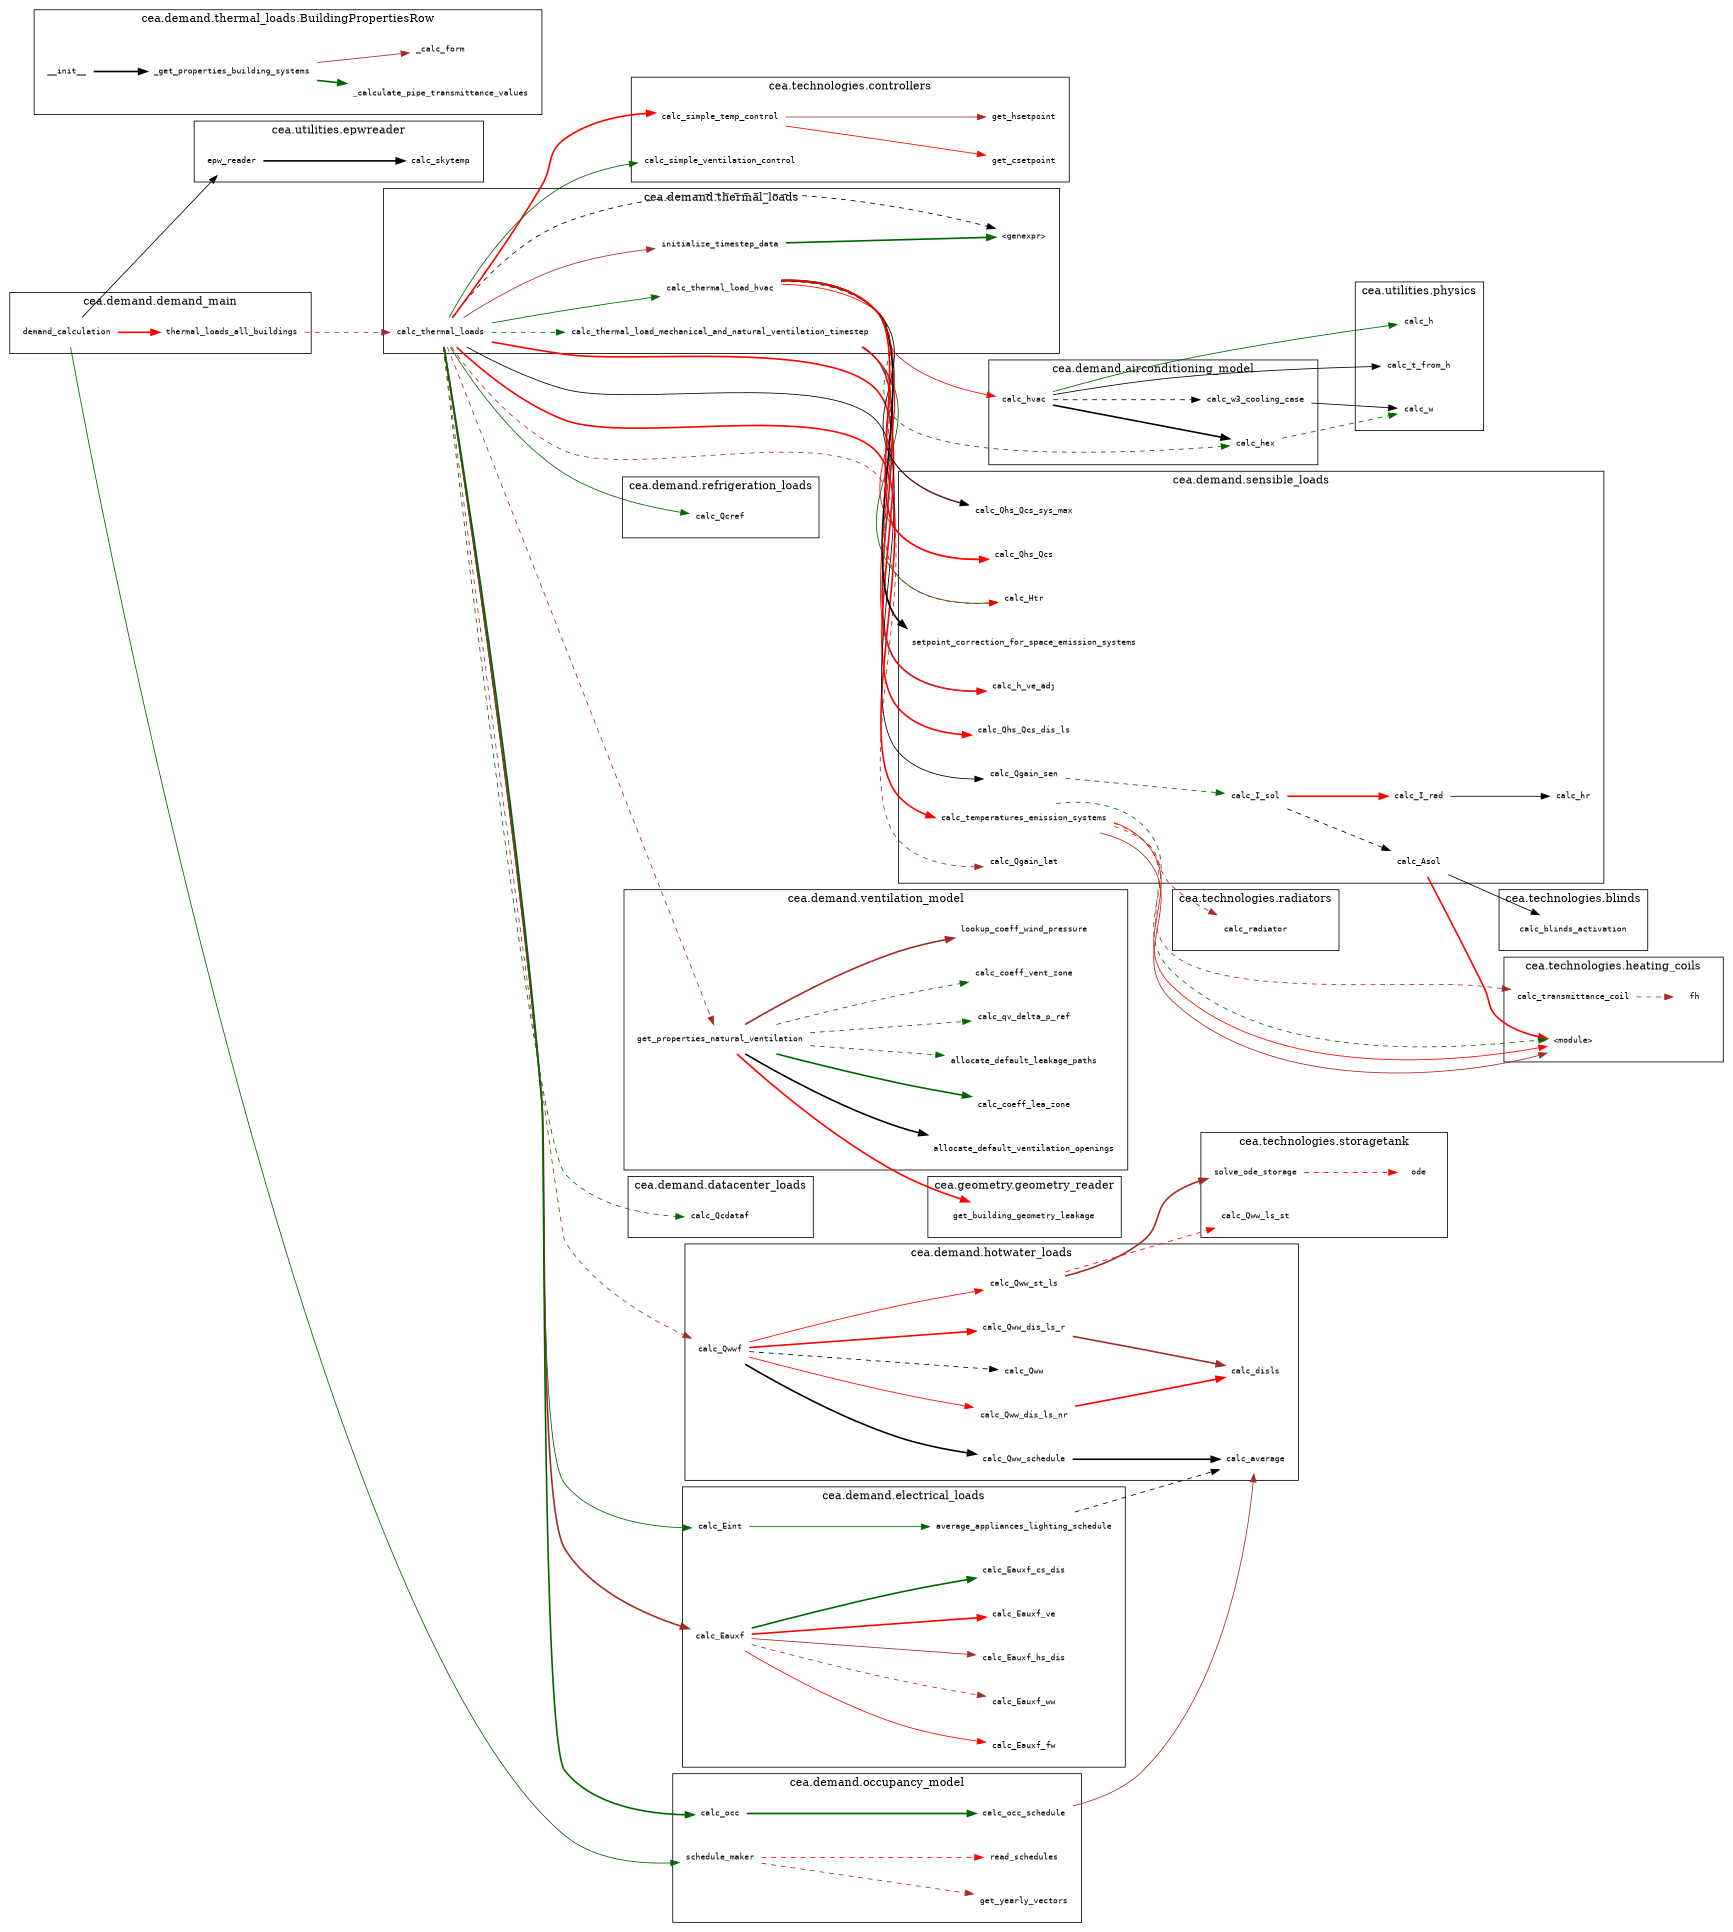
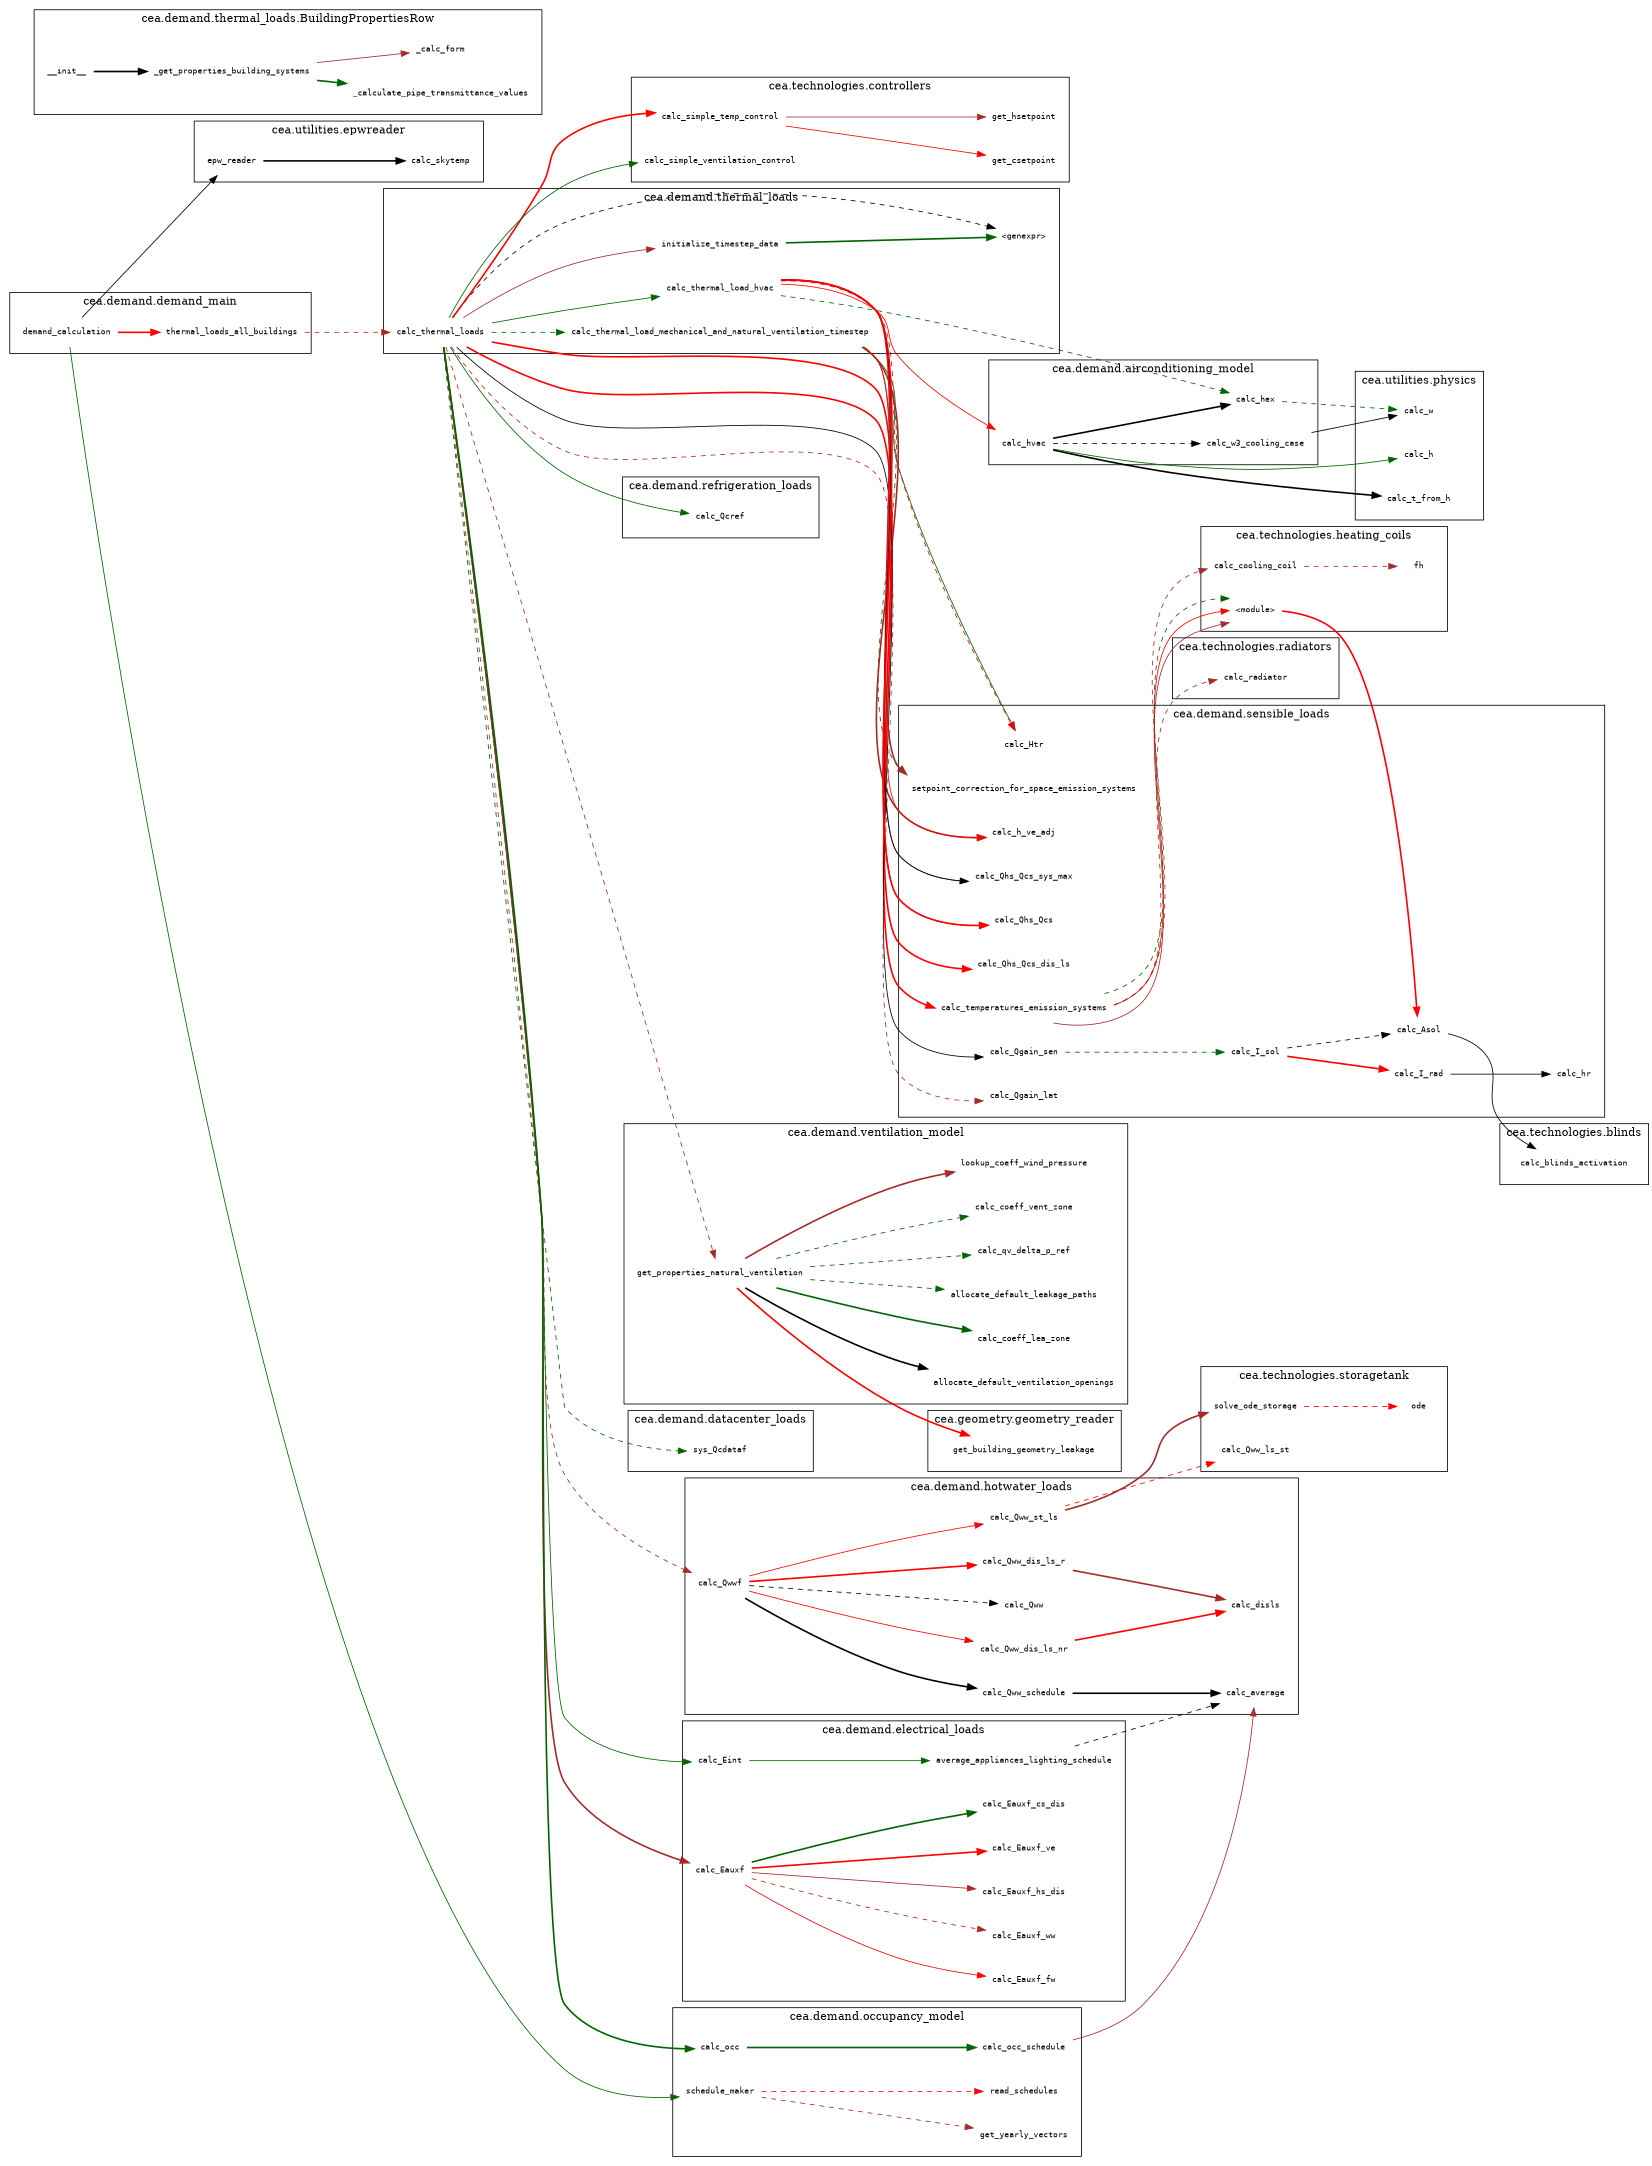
edge "calc_hvac" -> "calc_t_from_h": style solid -> bold
edge "calc_thermal_load_hvac" -> "setpoint_correction_for_space_emission_systems": color black -> brown
edge "calc_Asol" -> "<module>": reversed
node "calc_transmittance_coil": label "calc_transmittance_coil" -> "calc_cooling_coil"
node "calc_Qcdataf": label "calc_Qcdataf" -> "sys_Qcdataf"
